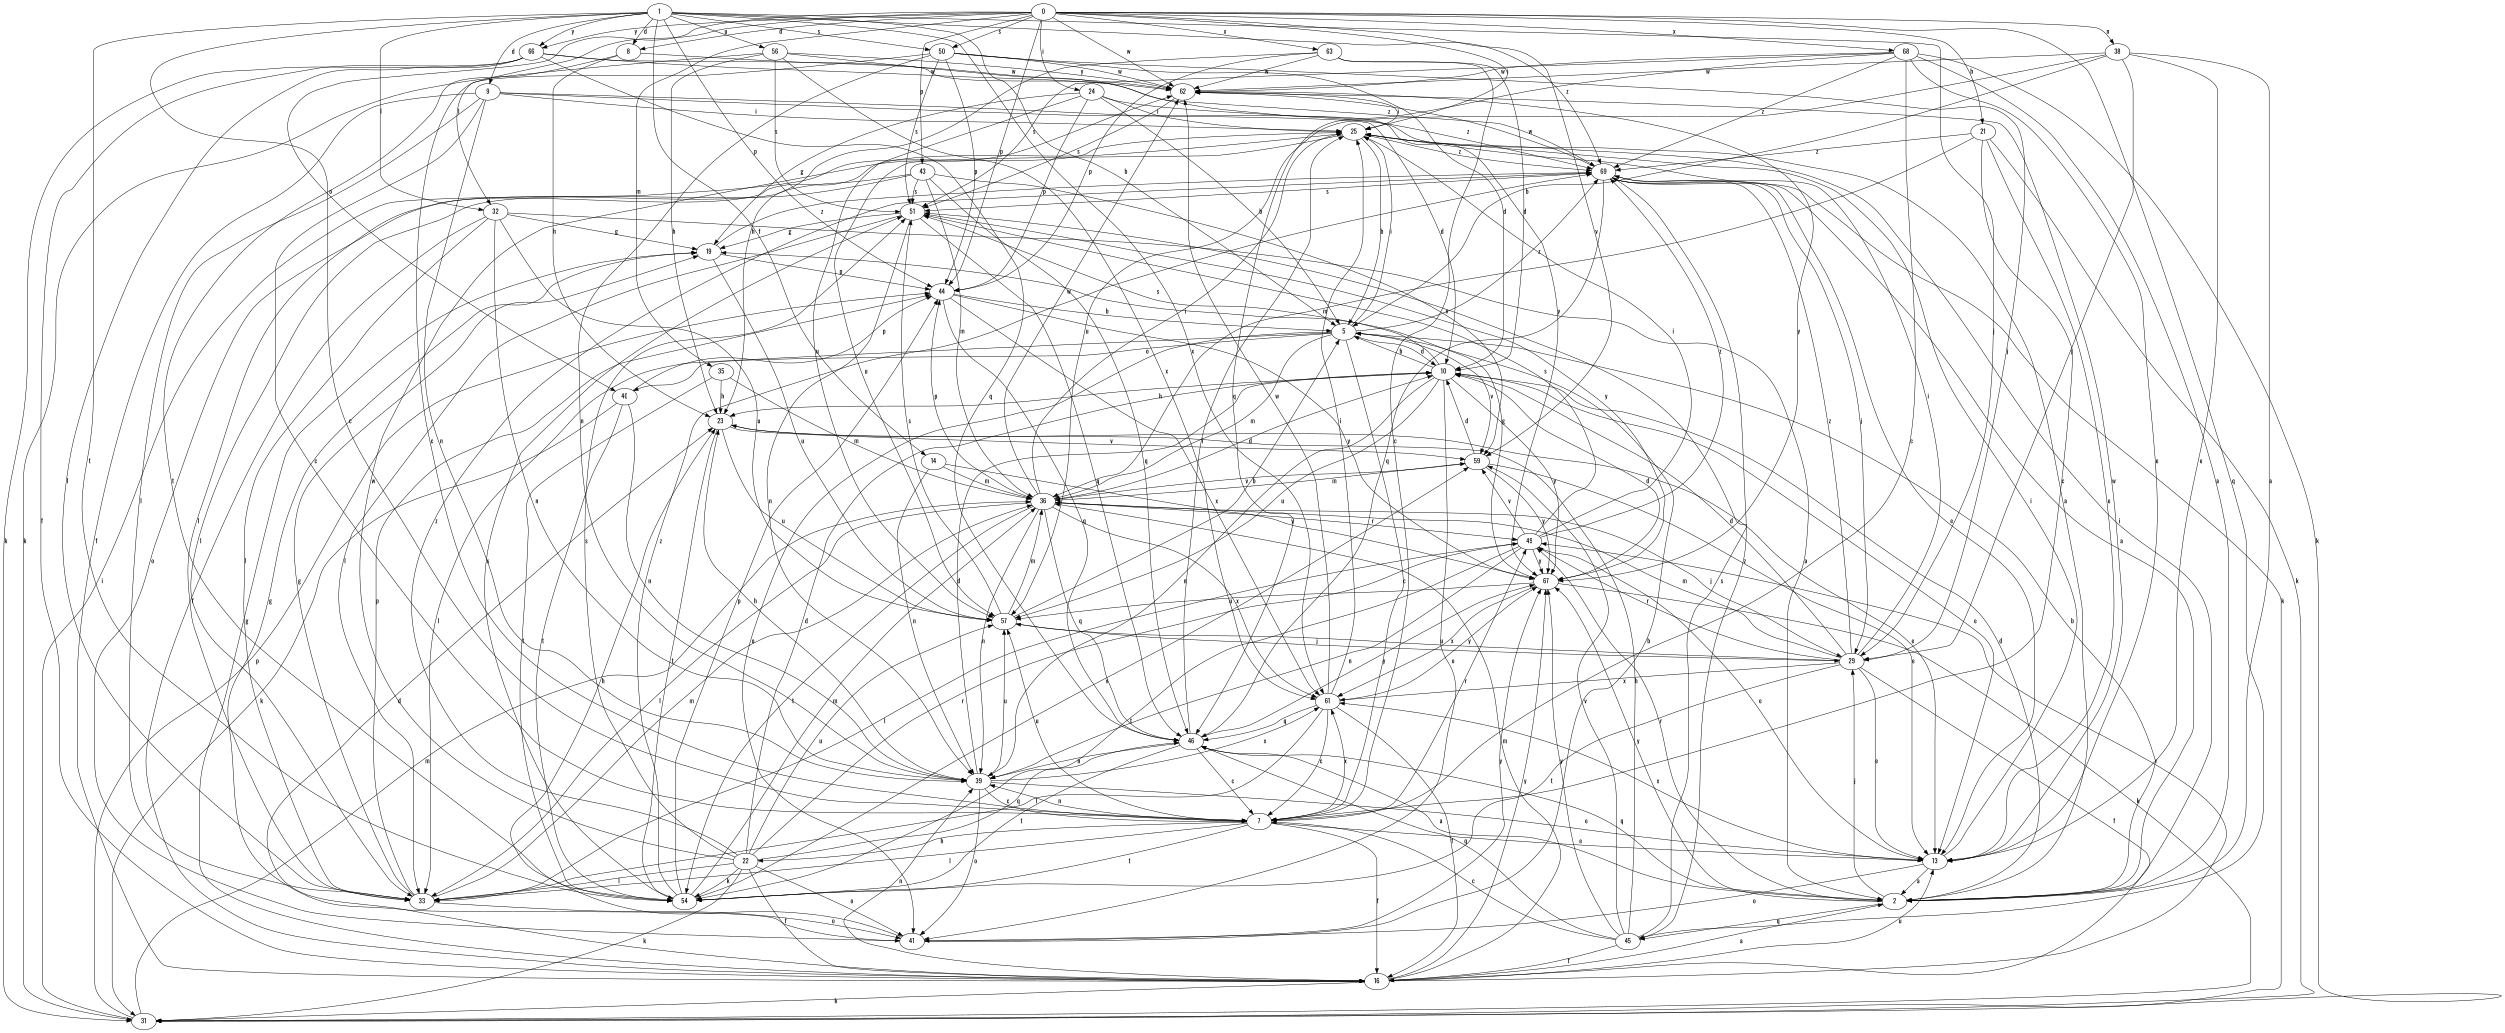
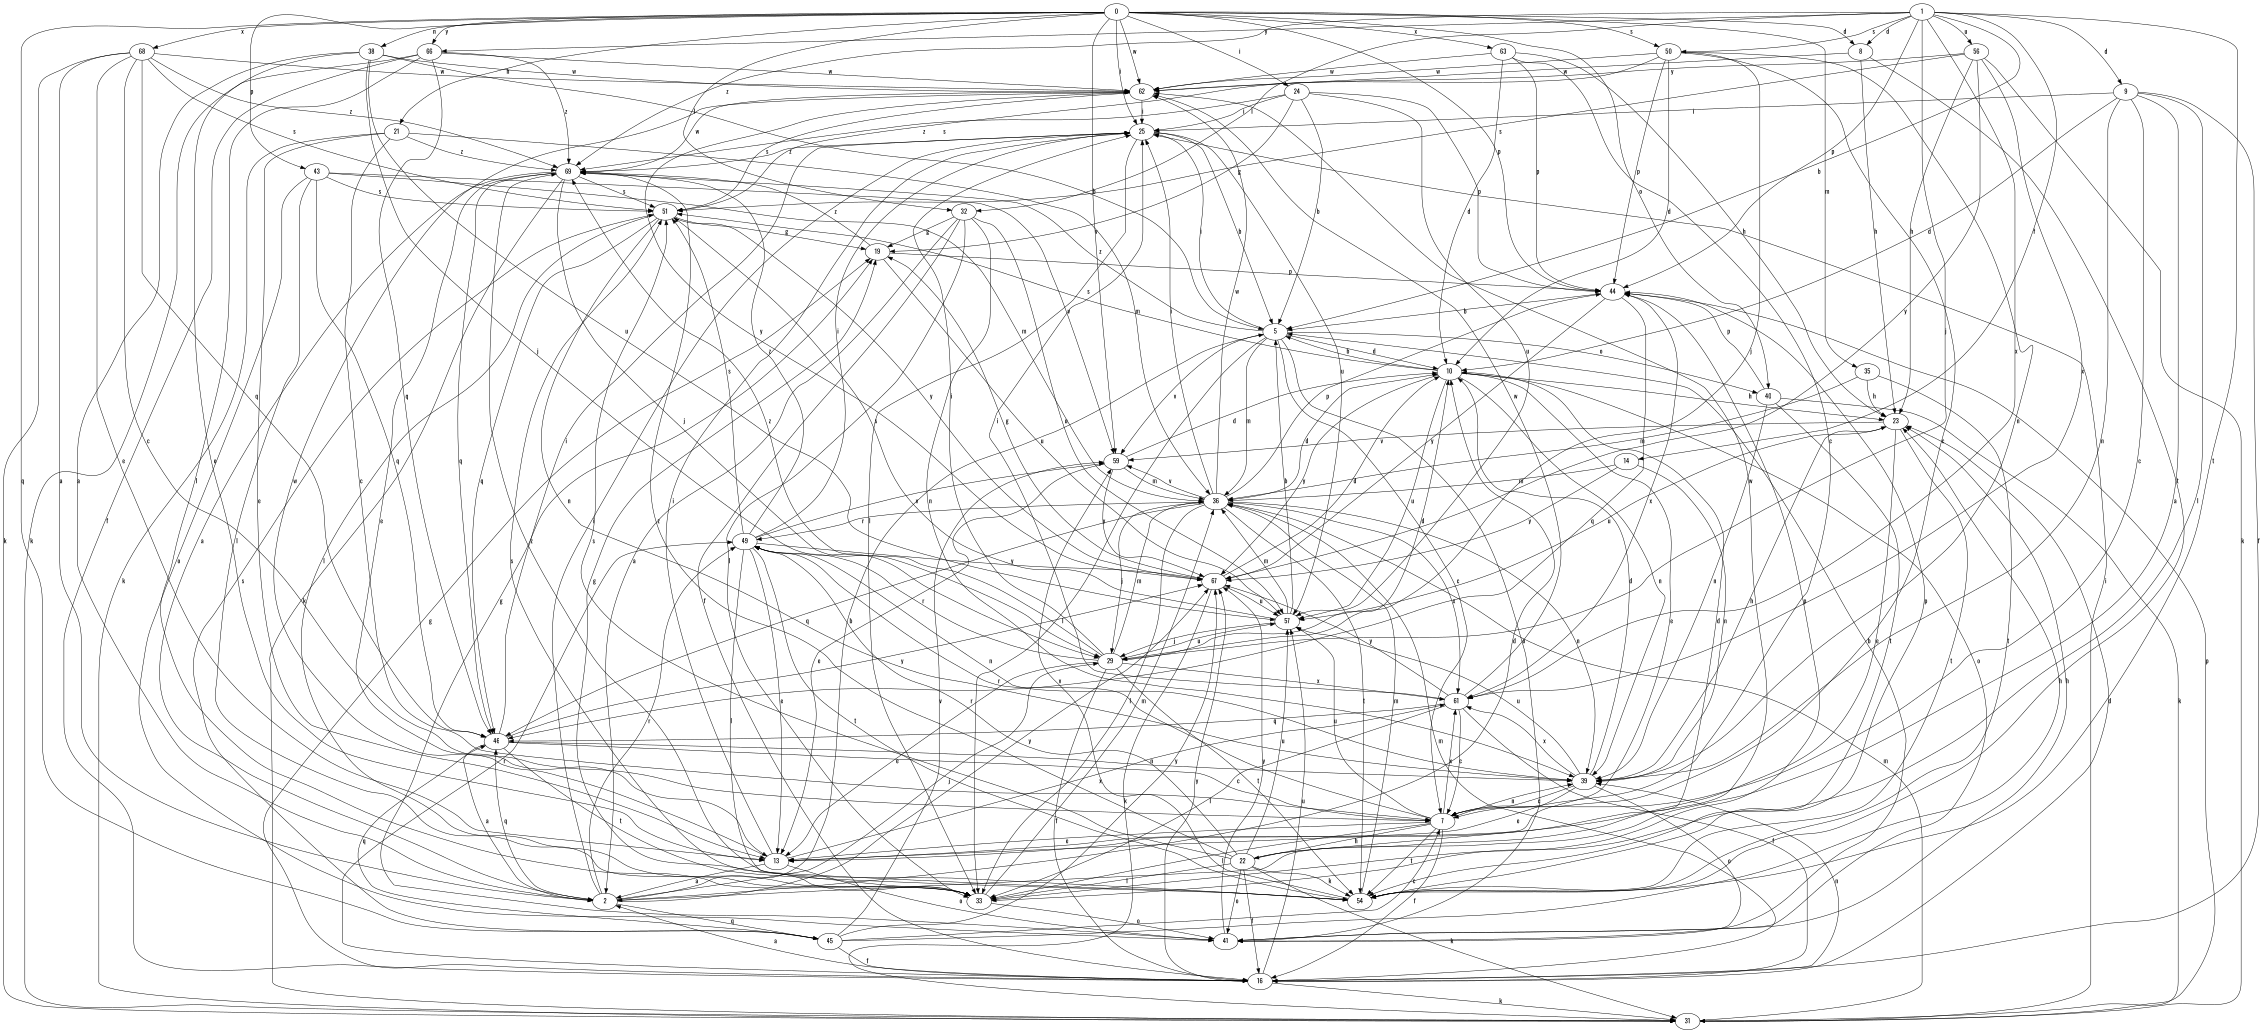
edge "1" -> "7": removed, label "c"
edge "45" -> "69": removed, label "z"
edge "67" -> "61": removed, label "x"
edge "22" -> "46": removed, label "q"
edge "16" -> "13": now "16" -> "57"
